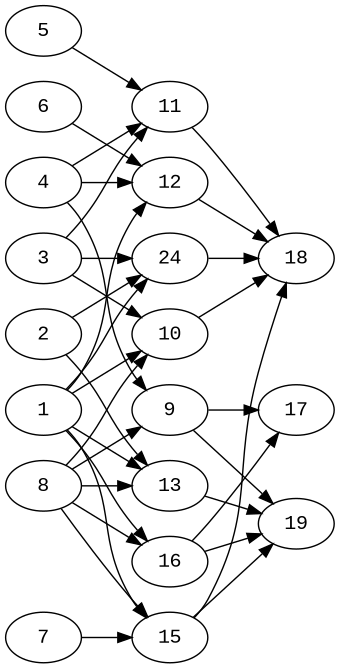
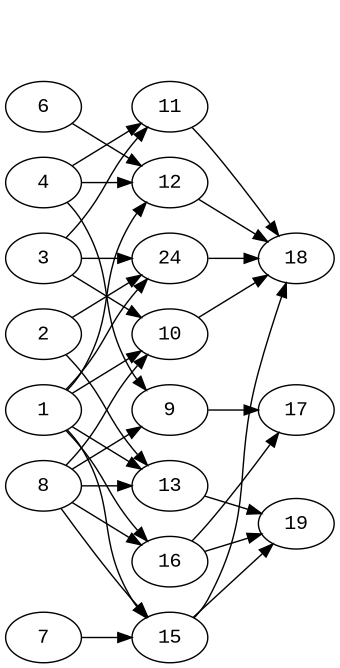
node "5": removed
edge "9" -> "19": removed
